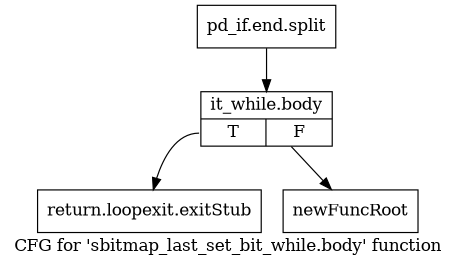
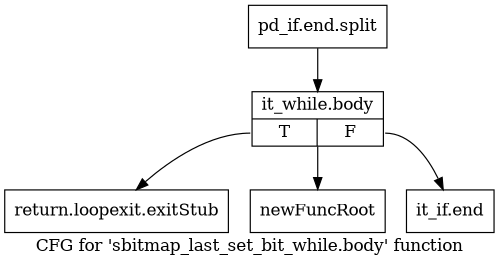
node "it_if.end": added
